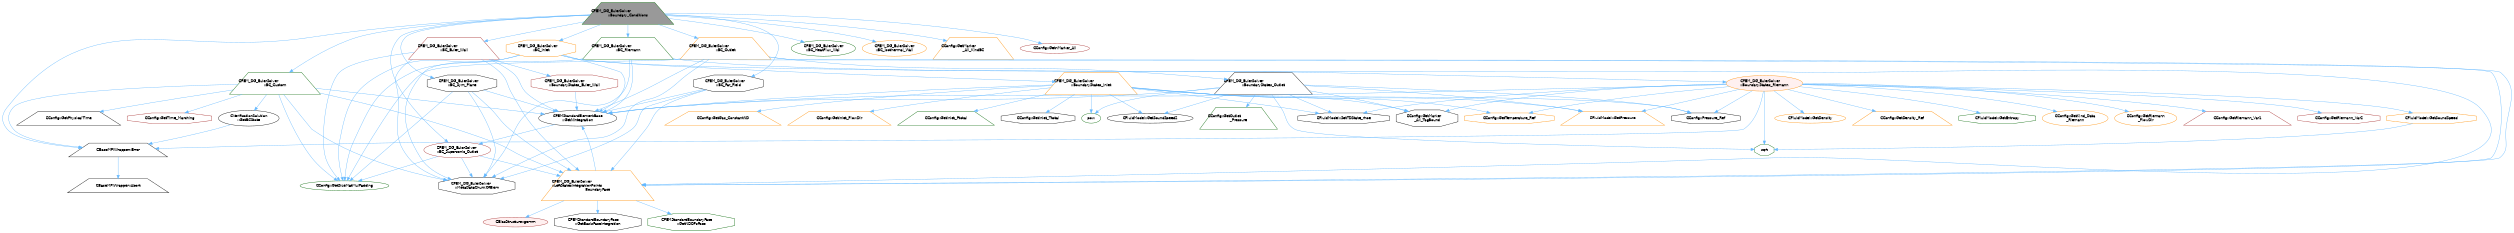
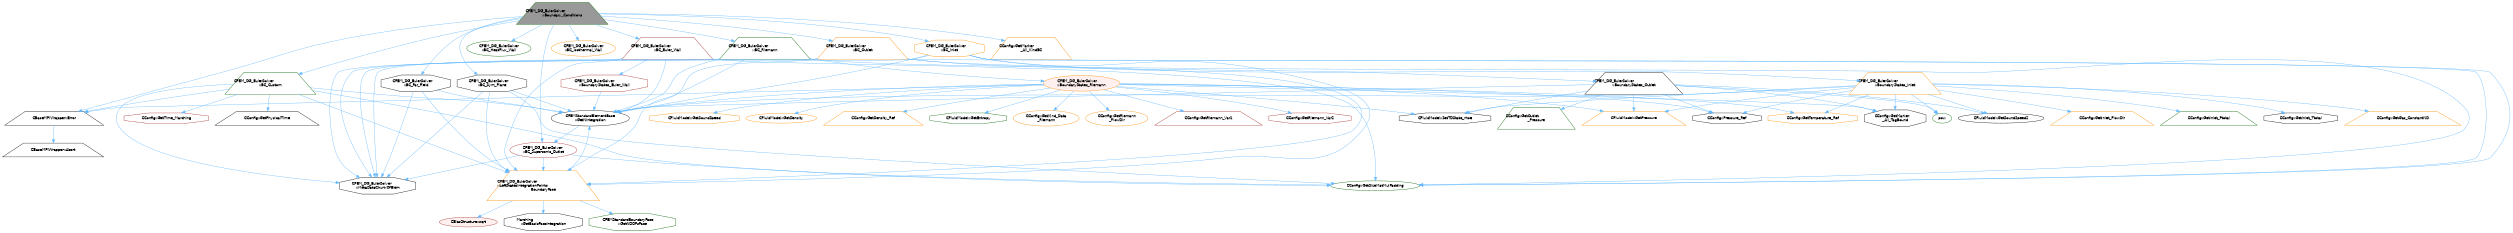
node "CConfig::GetnMarker_All": removed
node "CVerificationSolution ::GetBCState": removed
node "sqrt": removed
node "CBlasStructure::gemm": label "CBlasStructure::gemm" -> "CBlasStructure::sqrt"
node "CFEMStandardBoundaryFace ::GetBasisFaceIntegration": label "CFEMStandardBoundaryFace ::GetBasisFaceIntegration" -> "Marching ::GetBasisFaceIntegration"
